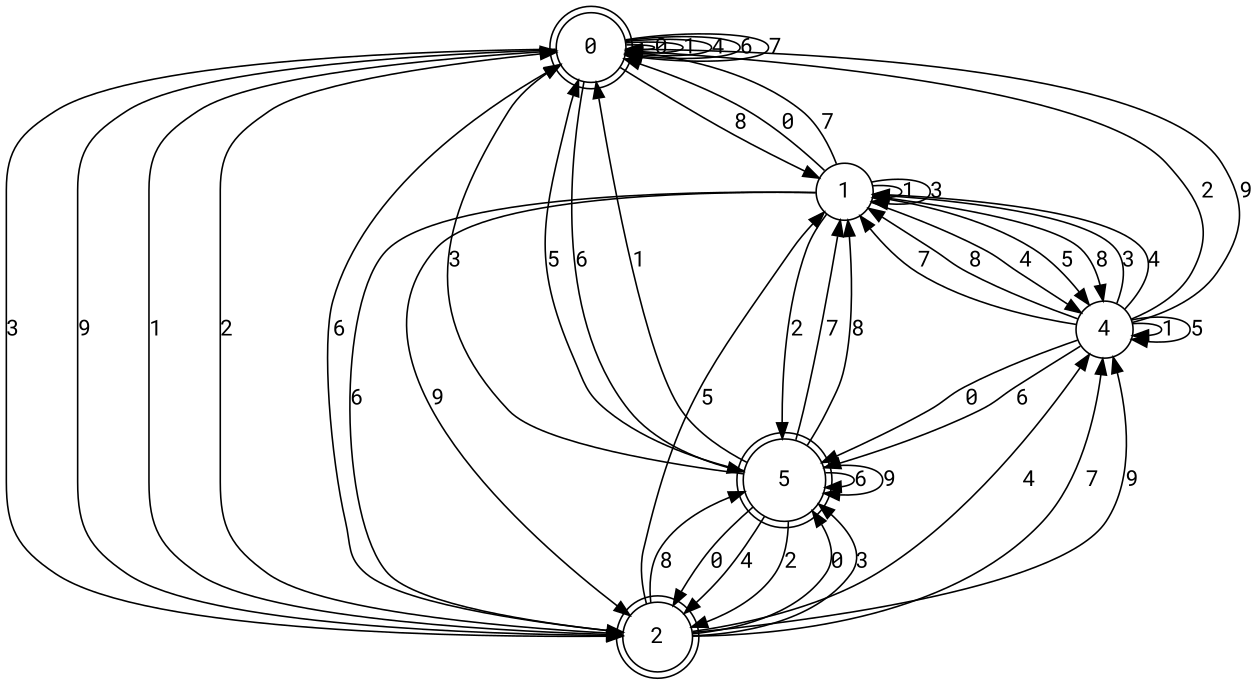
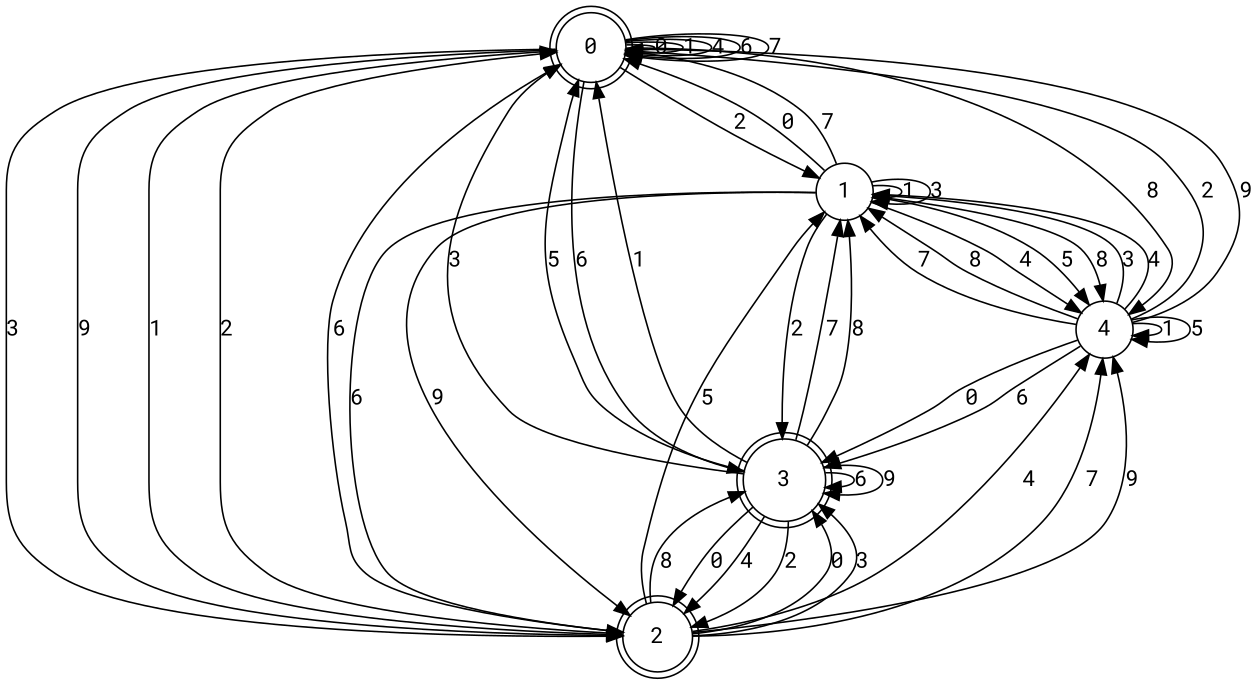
edge "0" -> "4": added, label "8"
edge "0" -> "1": label "8" -> "2"
node "5": label "5" -> "3"
